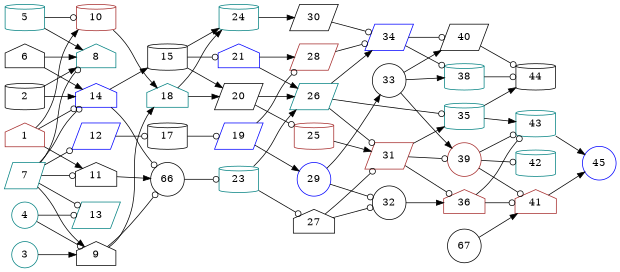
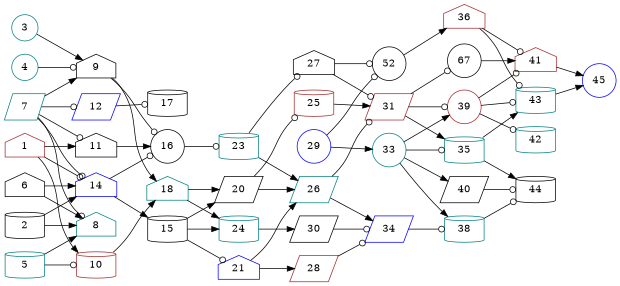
edge "34" -> "40": removed
node "33": color black -> teal
edge "26" -> "35": now "33" -> "35"
node "19": removed
node "66": label "66" -> "16"
edge "31" -> "36": now "31" -> "67"
node "32": label "32" -> "52"
node "13": removed
